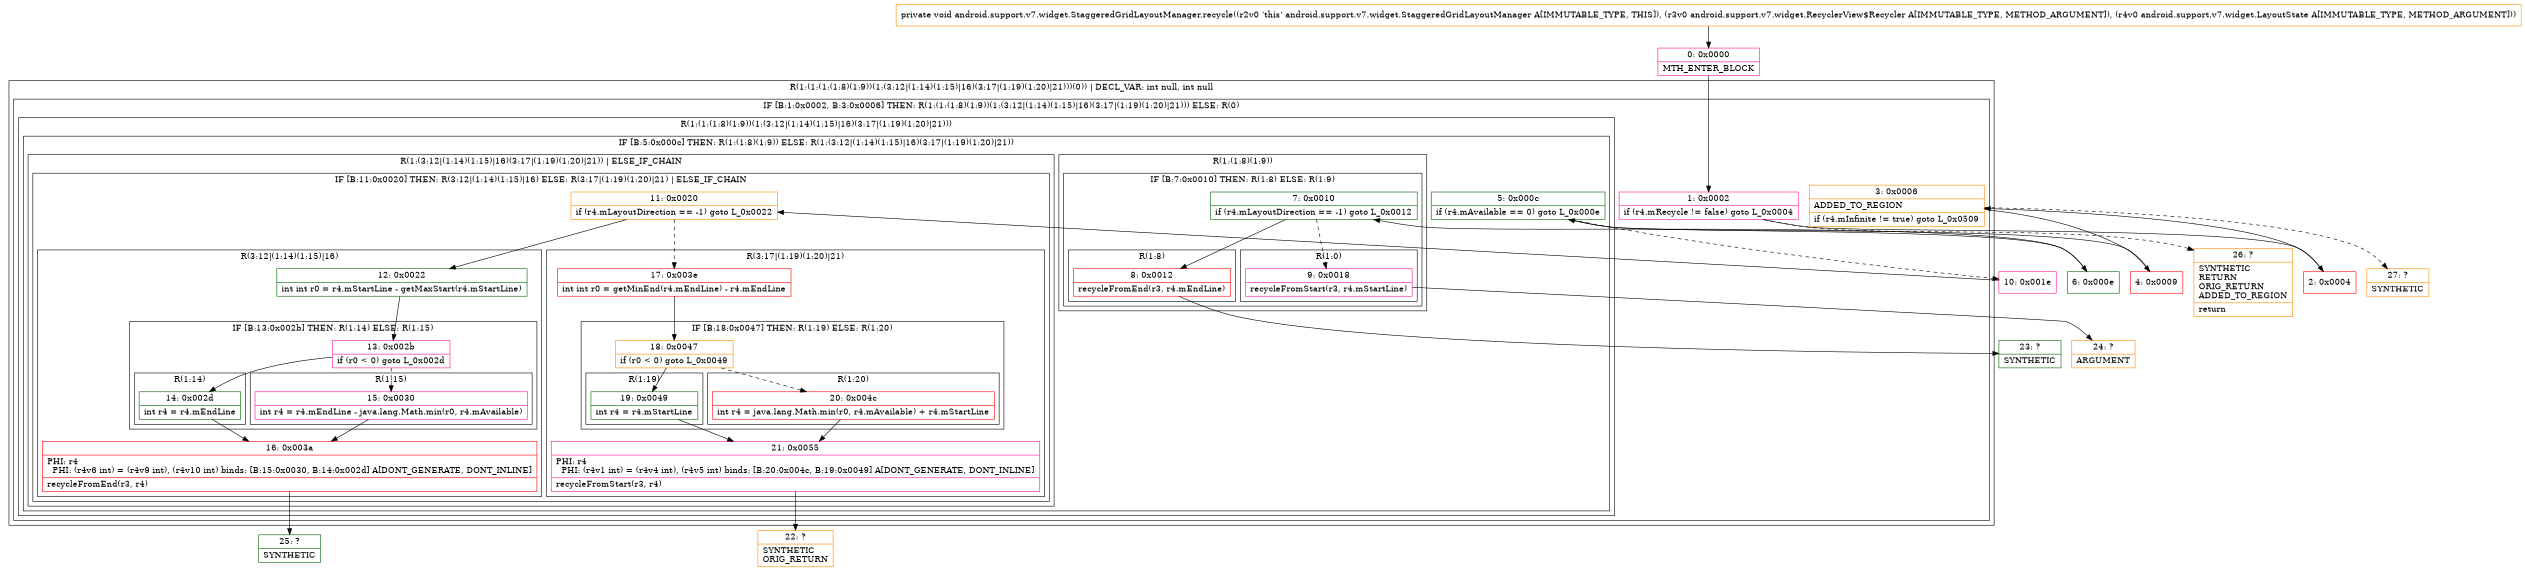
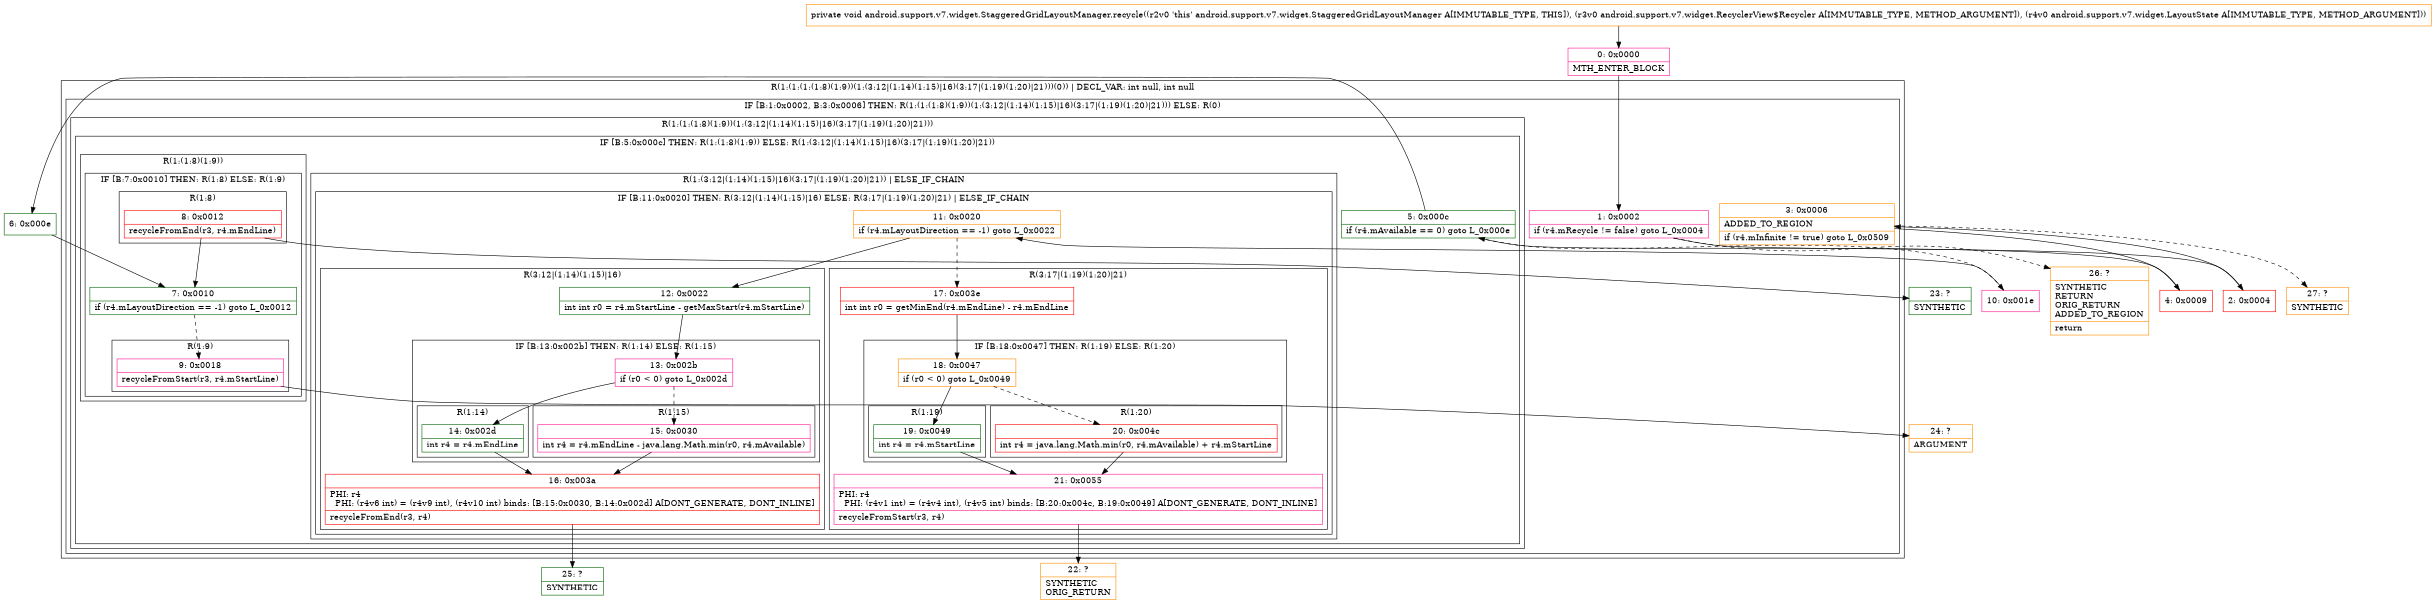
edge "7: 0x0010" -> "8: 0x0012": reversed
cluster "R(1:0)": label "R(1:0)" -> "R(1:9)"
